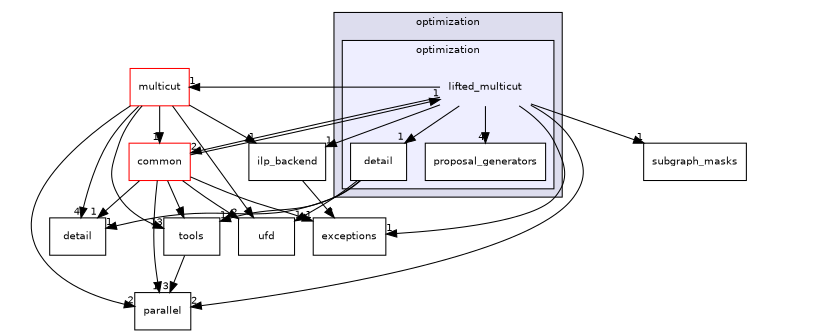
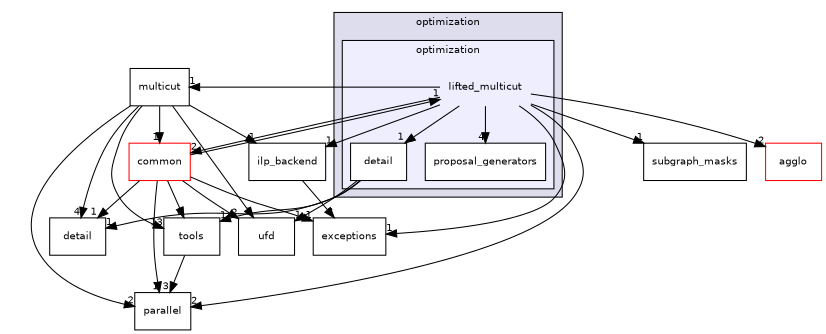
node "multicut": color red -> black
node "agglo": added
